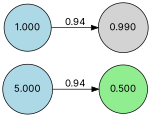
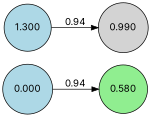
node "1.000": label "1.000" -> "1.300"
node "5.000": label "5.000" -> "0.000"
node "0.500": label "0.500" -> "0.580"
